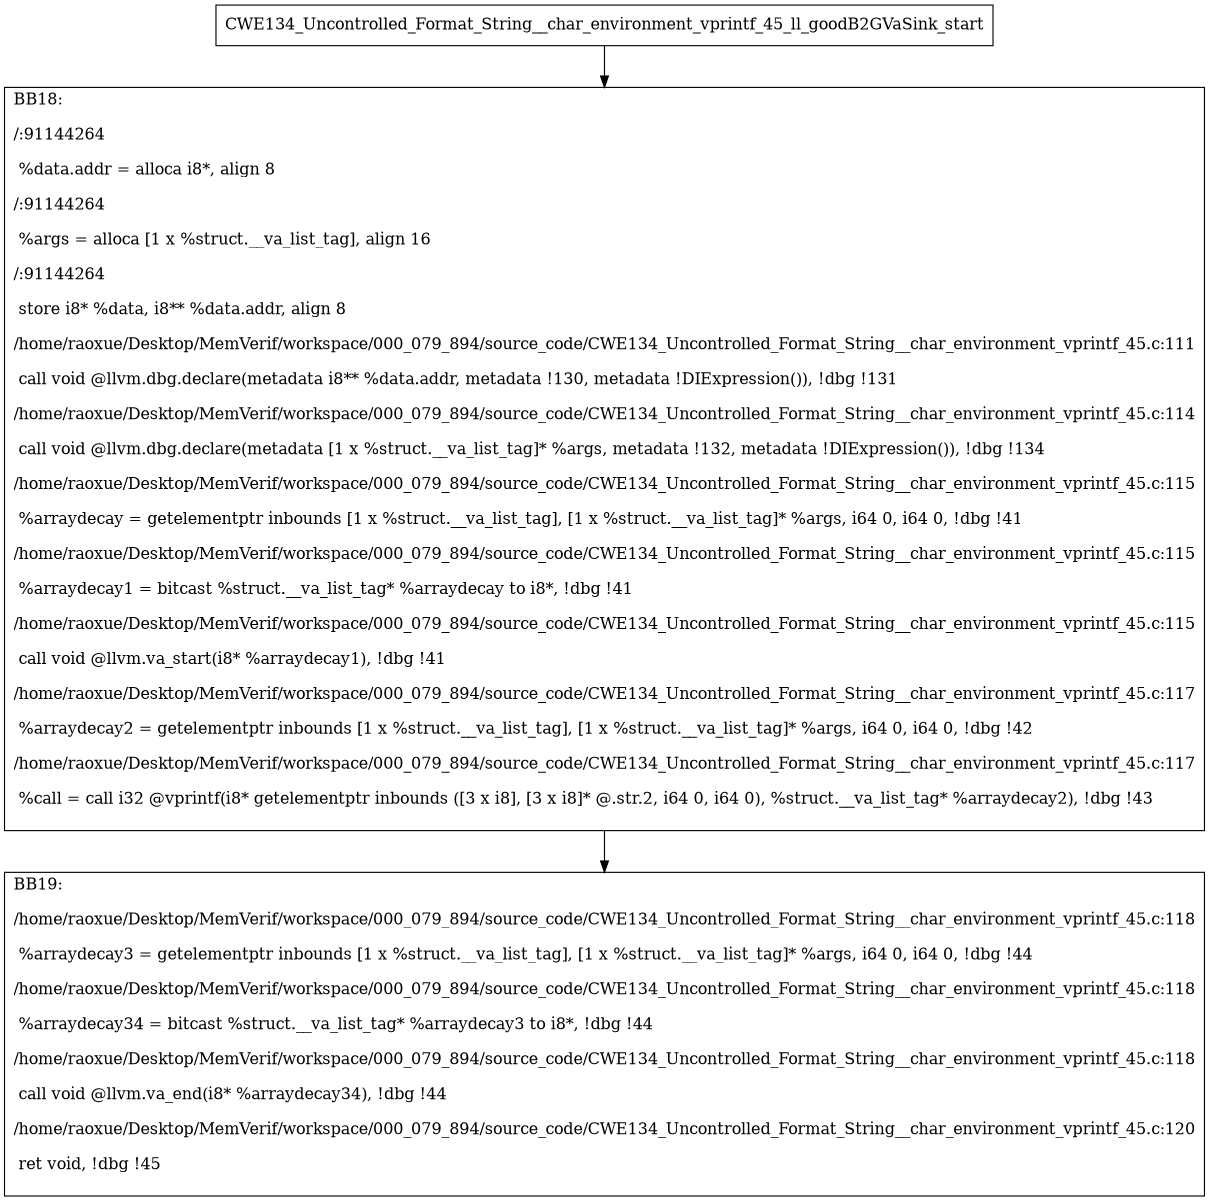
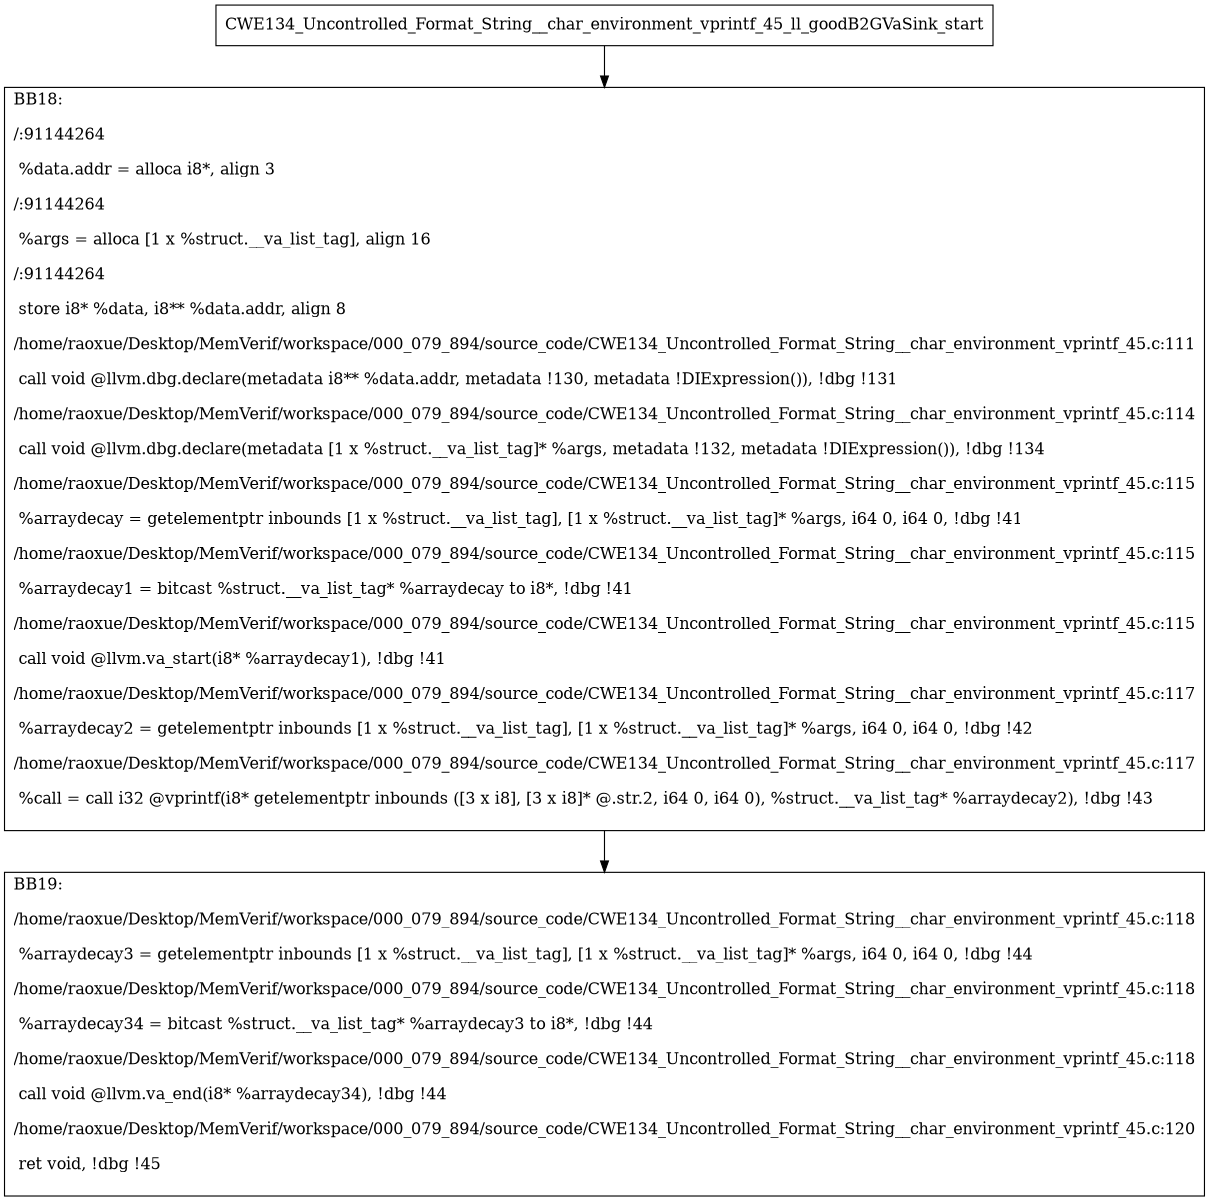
node "BB18:": text "%data.addr = alloca i8*, align 8" -> "%data.addr = alloca i8*, align 3"
